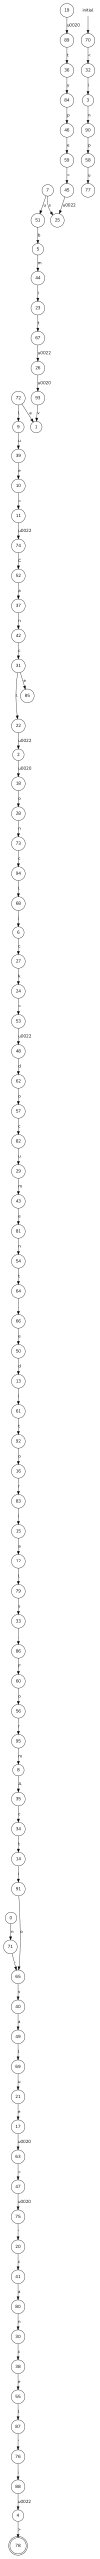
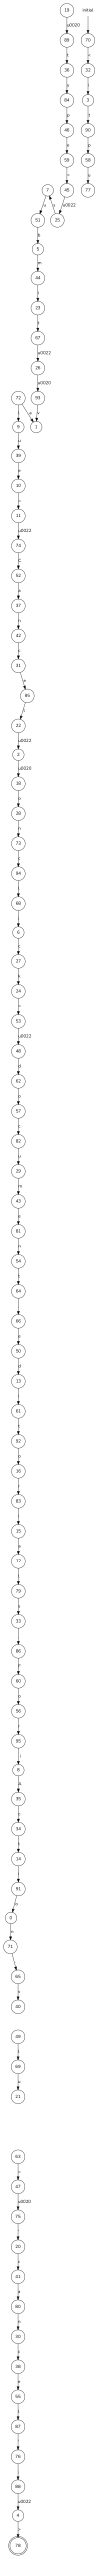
edge "3" -> "90": label "n" -> "t"
edge "7" -> "25": reversed
edge "31" -> "22": now "85" -> "22"
edge "95" -> "8": label "m" -> "i"
edge "91" -> "65": now "91" -> "0"
edge "40" -> "49": removed, label "a"
node "17": removed
